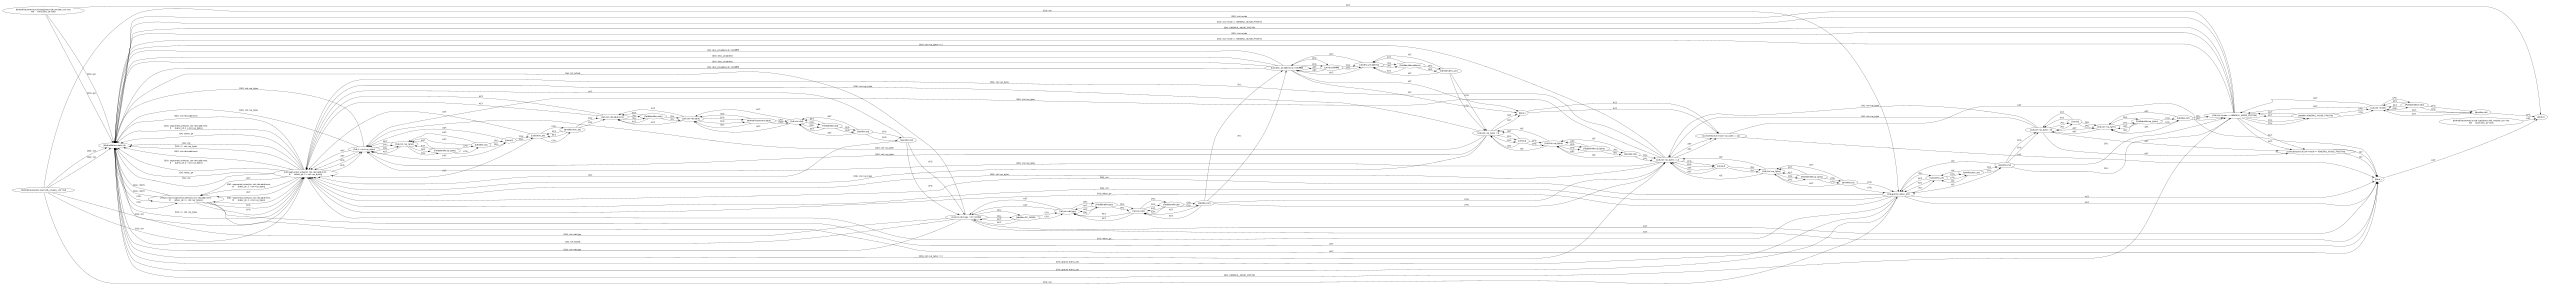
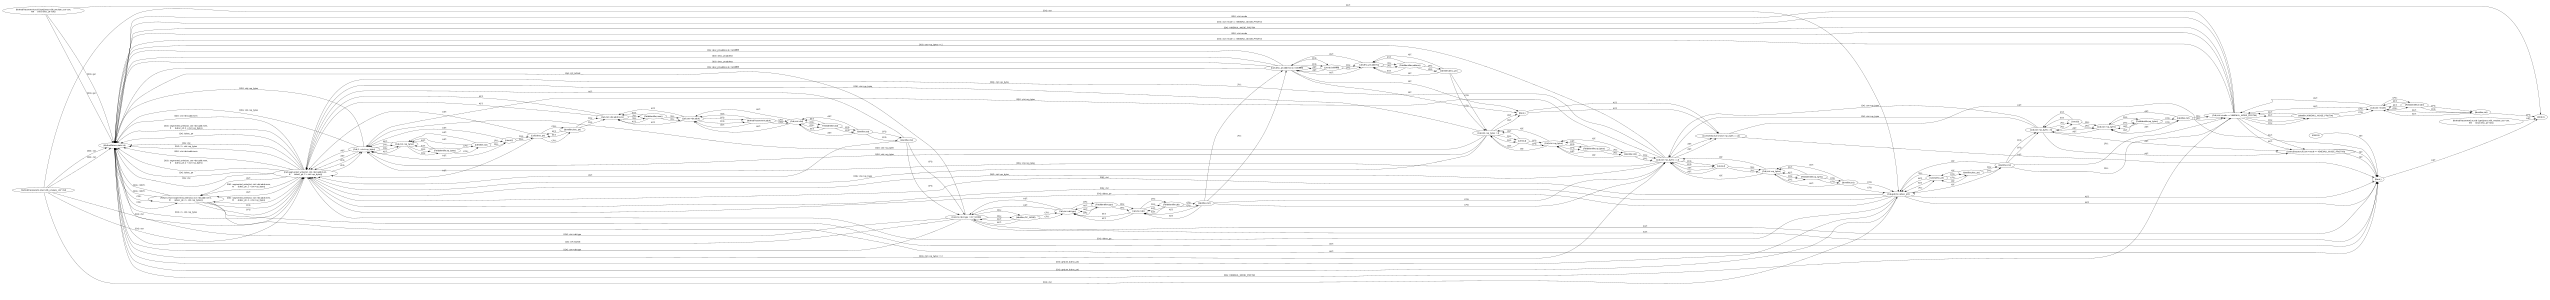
node "1000105": added
